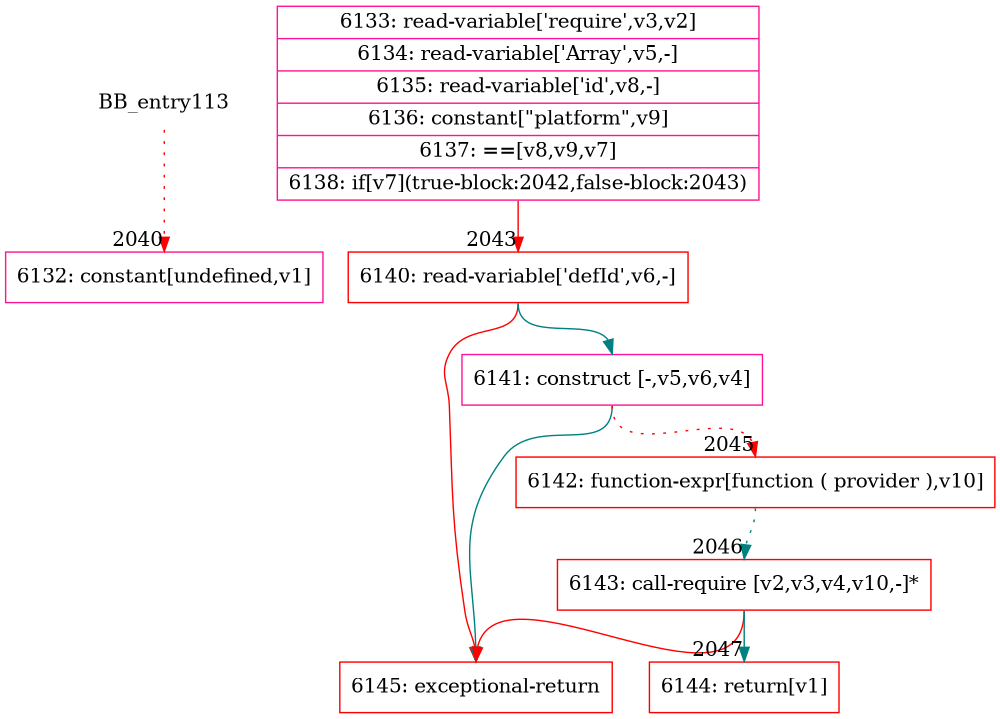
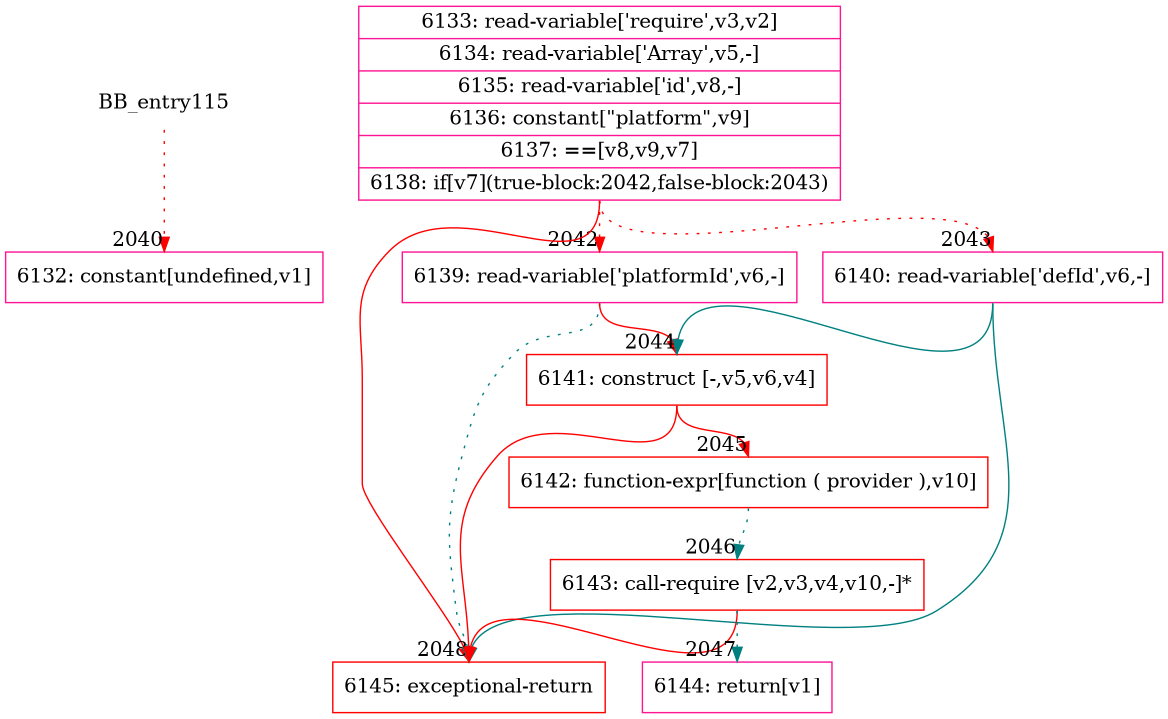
node "BB_entry113": label "BB_entry113" -> "BB_entry115"
edge "6133: read-variable['require',v3,v2]" -> "6140: read-variable['defId',v6,-]": style solid -> dotted
node "6140: read-variable['defId',v6,-]": color red -> deeppink
node "6139: read-variable['platformId',v6,-]": added
edge "6133: read-variable['require',v3,v2]" -> "6145: exceptional-return": added
node "6141: construct [-,v5,v6,v4]": color deeppink -> red
edge "6141: construct [-,v5,v6,v4]" -> "6142: function-expr[function ( provider ),v10]": style dotted -> solid
edge "6140: read-variable['defId',v6,-]" -> "6145: exceptional-return": color red -> teal
edge "6141: construct [-,v5,v6,v4]" -> "6145: exceptional-return": color teal -> red
edge "6143: call-require [v2,v3,v4,v10,-]*" -> "6144: return[v1]": style solid -> dotted
node "6144: return[v1]": color red -> deeppink
